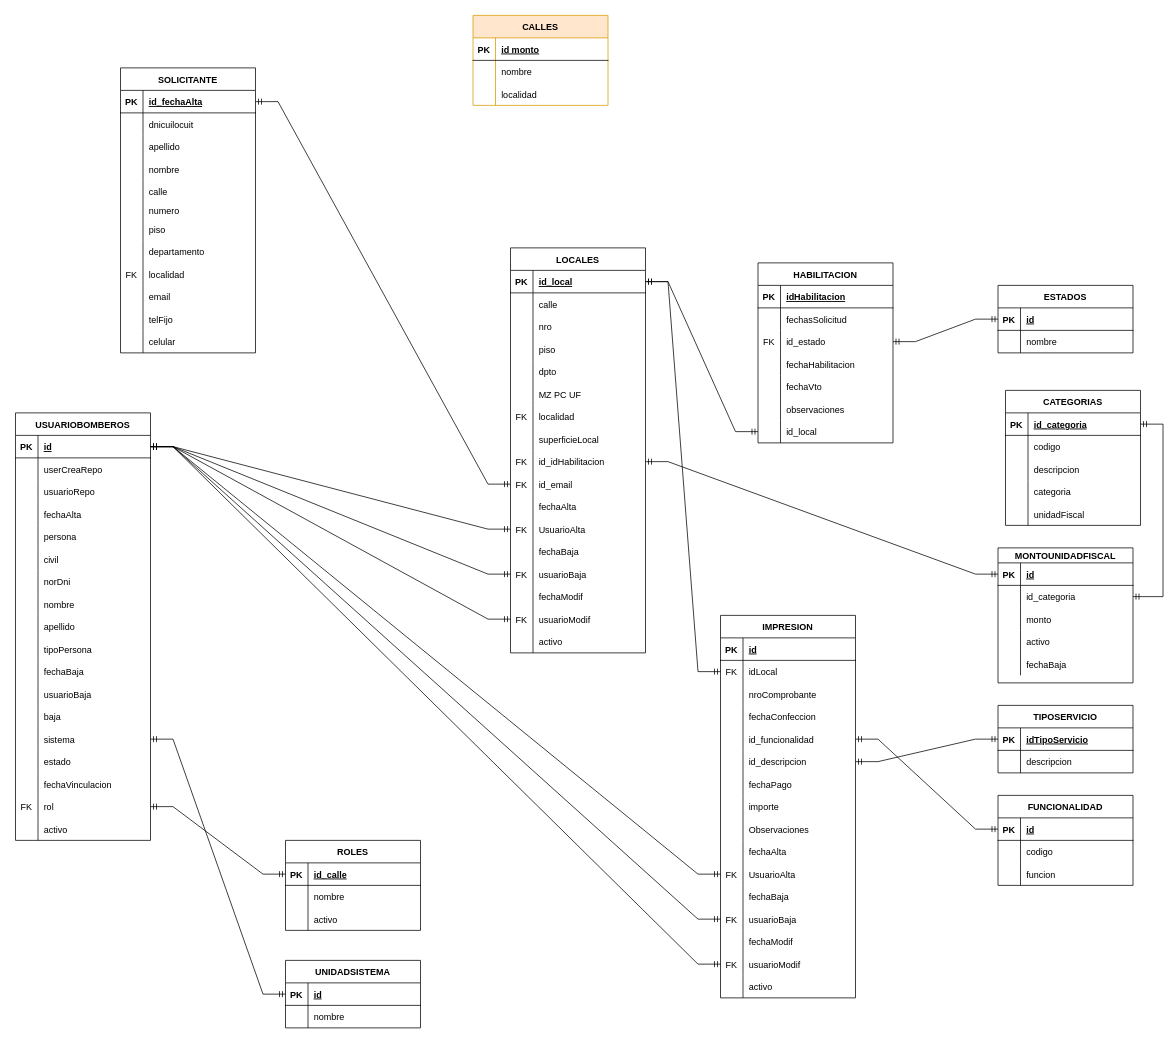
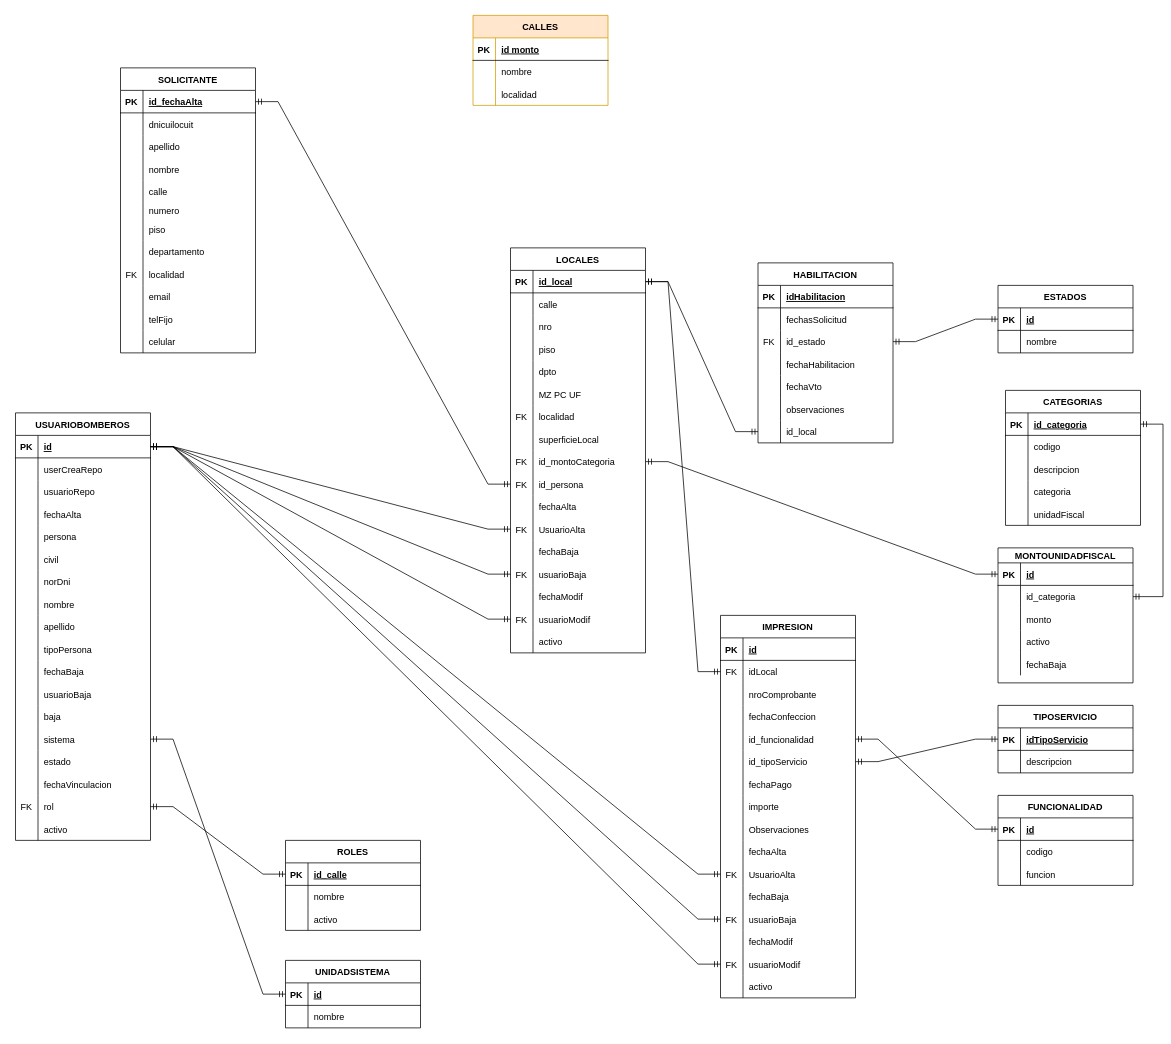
node "id_idHabilitacion": label "id_idHabilitacion" -> "id_montoCategoria"
node "id_email": label "id_email" -> "id_persona"
node "id_descripcion": label "id_descripcion" -> "id_tipoServicio"
